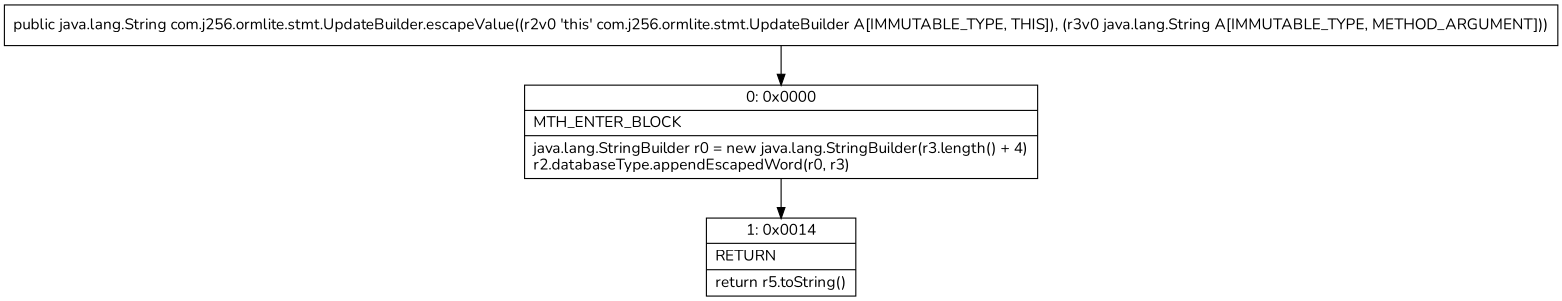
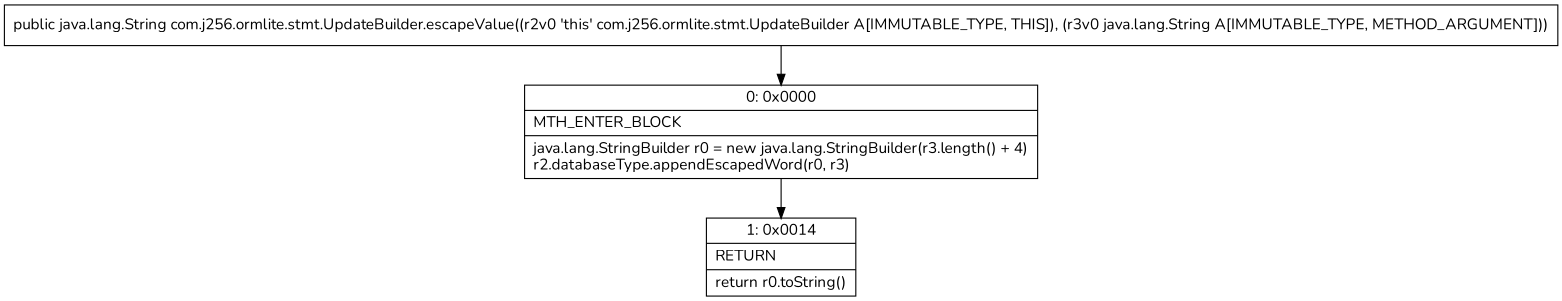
node "1: 0x0014": text "return r5.toString()" -> "return r0.toString()"
